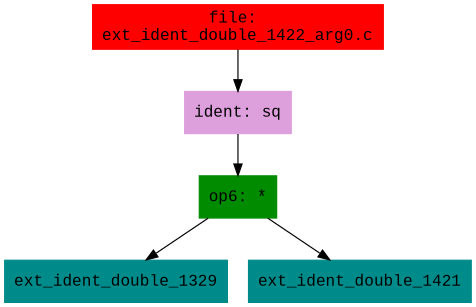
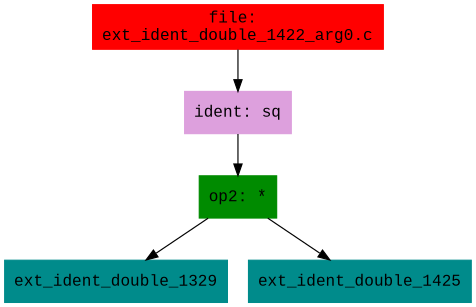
node "op6: *": label "op6: *" -> "op2: *"
node "ext_ident_double_1421": label "ext_ident_double_1421" -> "ext_ident_double_1425"
